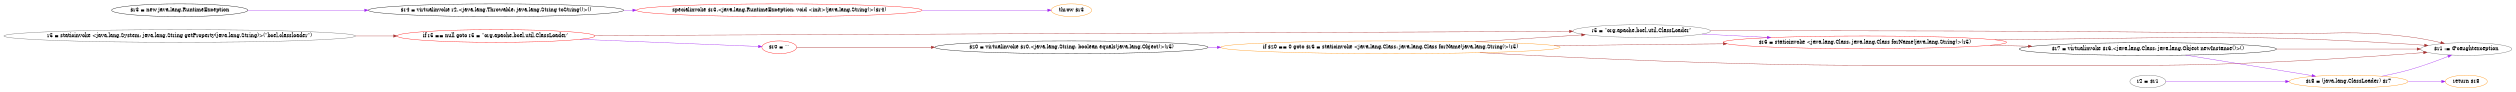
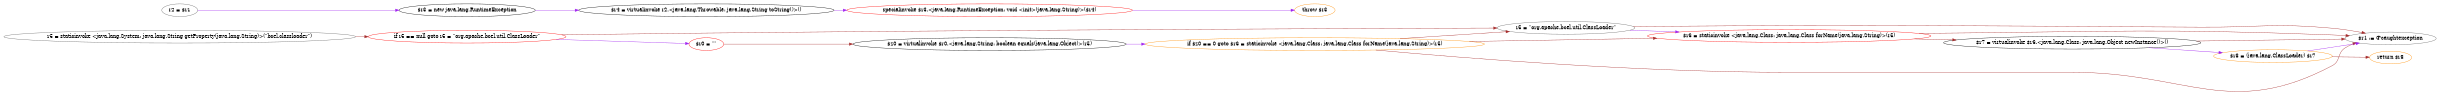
edge "r2 = $r1" -> "$r8 = (java.lang.ClassLoader) $r7": now "r2 = $r1" -> "$r3 = new java.lang.RuntimeException"
edge "$r8 = (java.lang.ClassLoader) $r7" -> "return $r8": color purple -> brown
